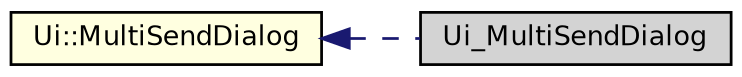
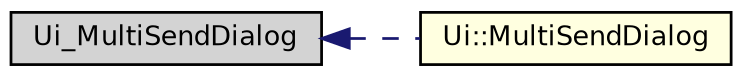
edge "Ui_MultiSendDialog" -> "Ui::MultiSendDialog": reversed
